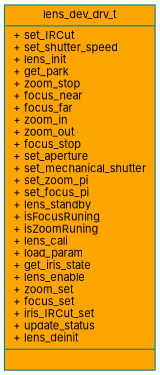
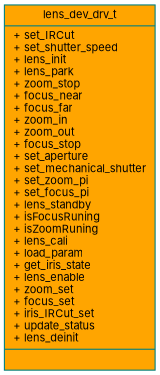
node "lens_dev_drv_t": text "+ get_park" -> "+ lens_park"
